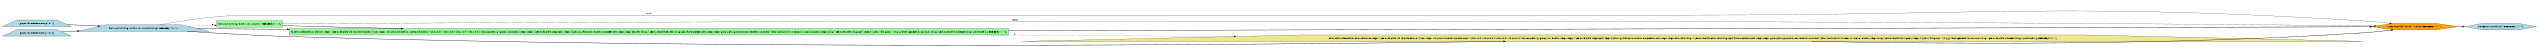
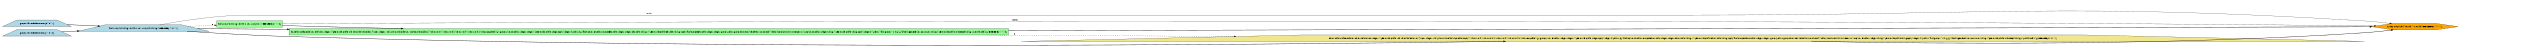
node "assertEquals(4,results.size())@@@36@@@['1', '1', '1']": removed
